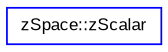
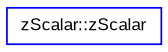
node "zSpace::zScalar": label "zSpace::zScalar" -> "zScalar::zScalar"
